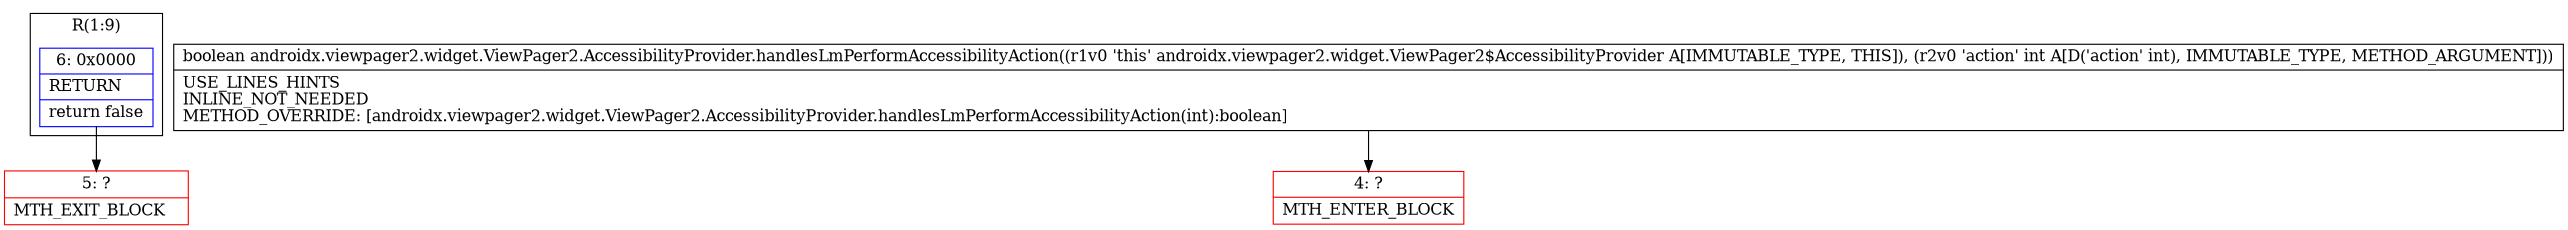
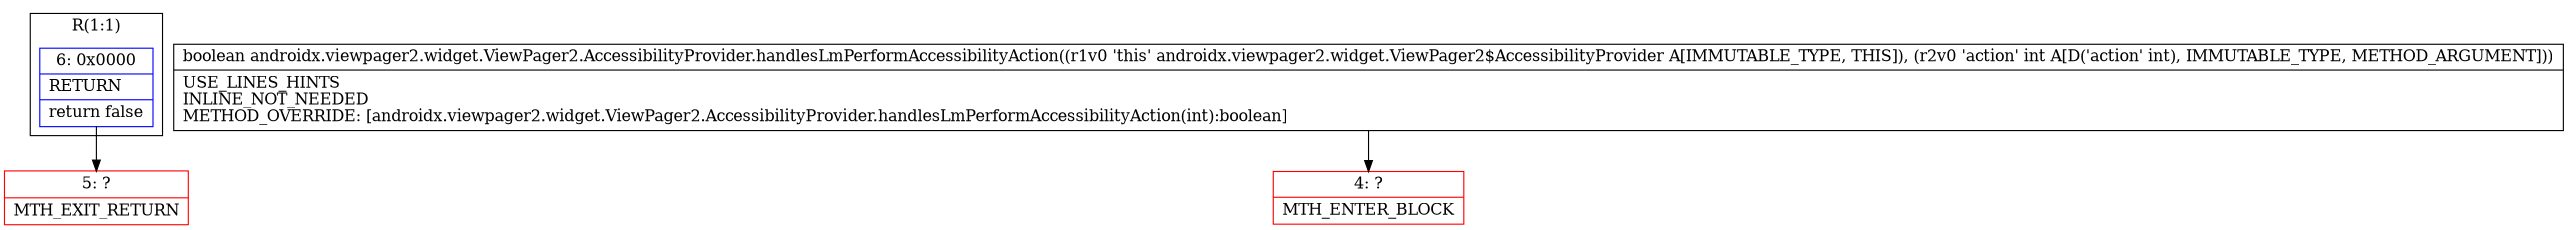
cluster "R(1:9)": label "R(1:9)" -> "R(1:1)"
node "5: ?": text "MTH_EXIT_BLOCK" -> "MTH_EXIT_RETURN"
